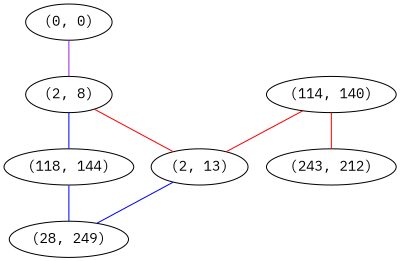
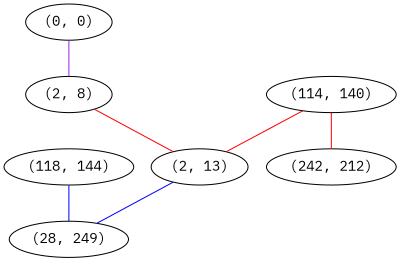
edge "(2, 8)" -- "(118, 144)": removed
node "(243, 212)": label "(243, 212)" -> "(242, 212)"
